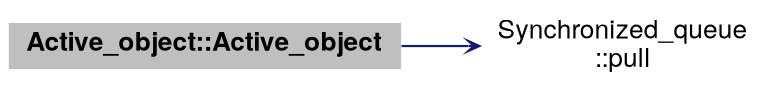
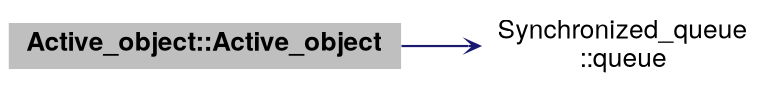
node "Synchronized_queue ::pull": label "Synchronized_queue ::pull" -> "Synchronized_queue ::queue"
